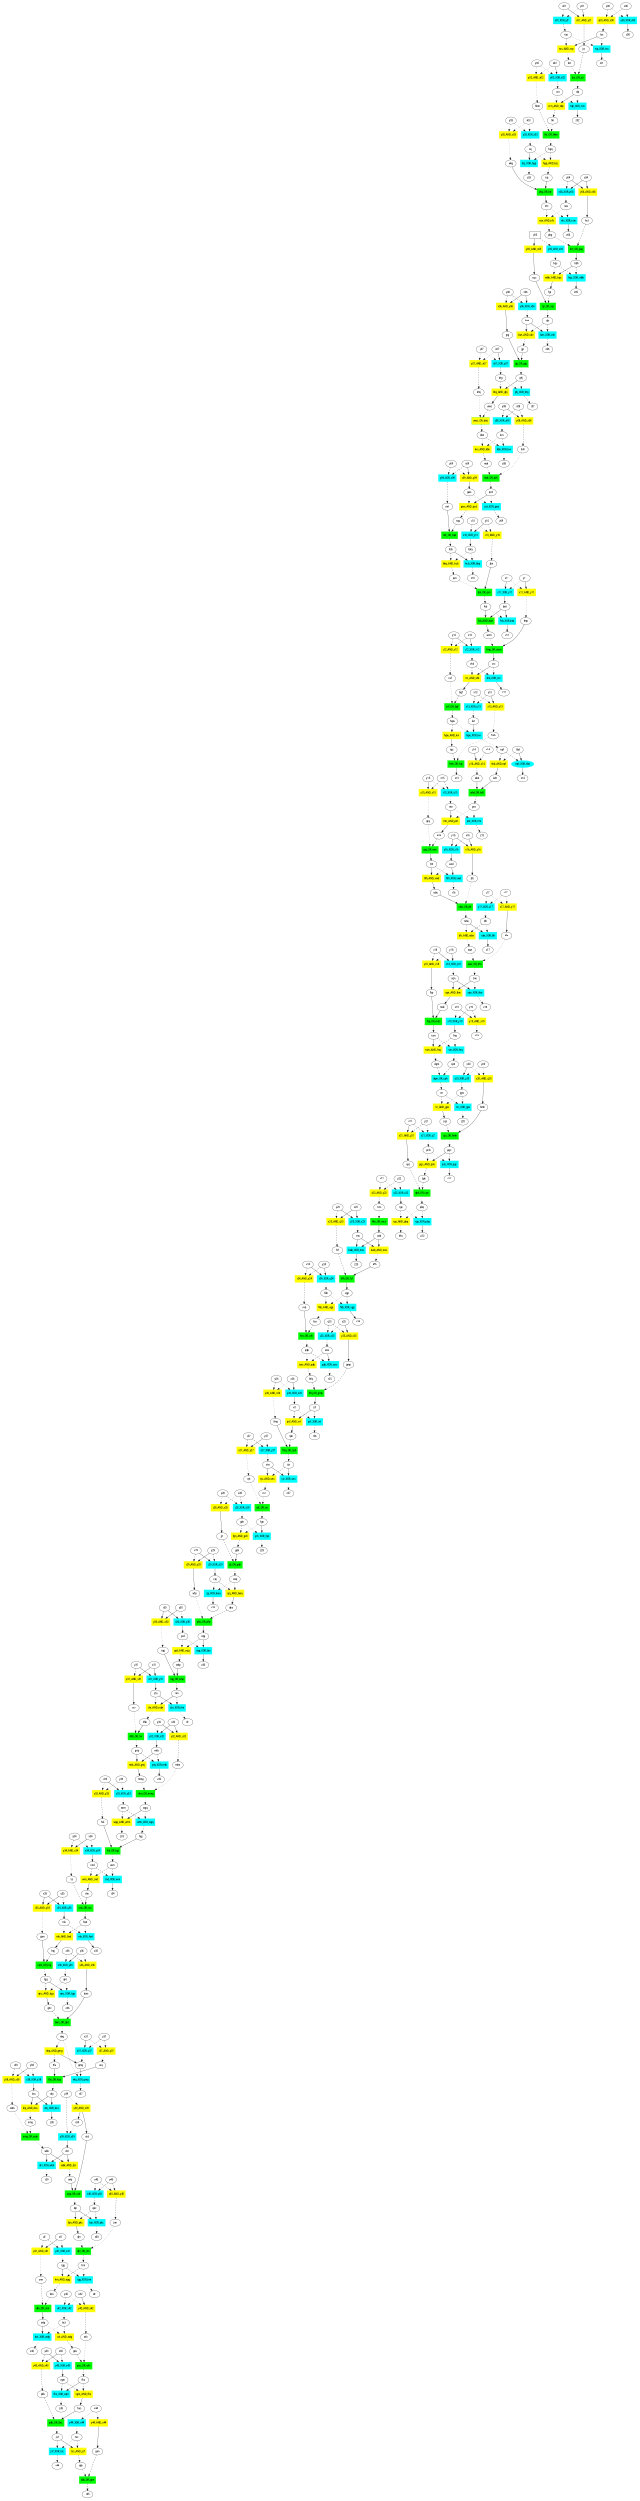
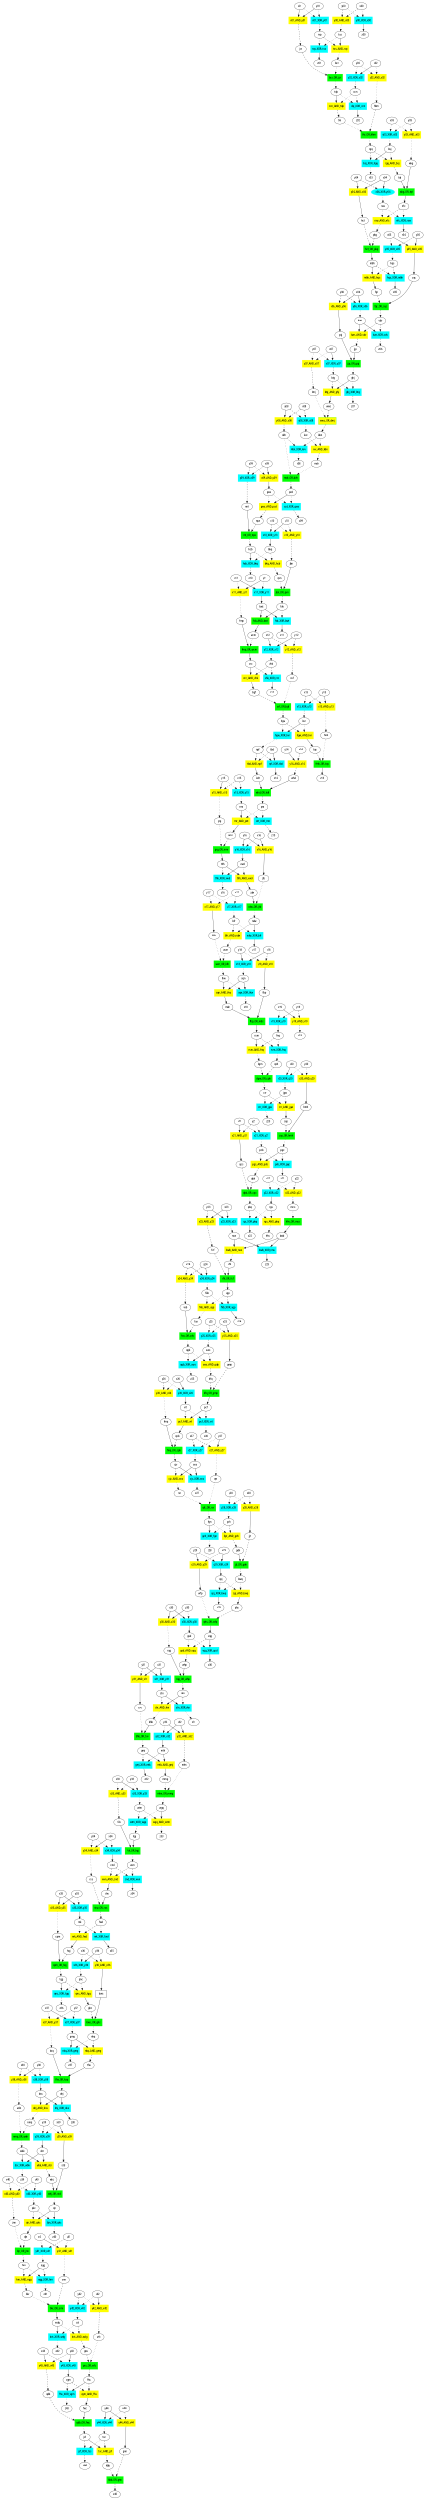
node "x04_XOR_y04": shape box -> ellipse
node "x05": added
node "y05": shape box -> ellipse
edge "kvv" -> "kbn_XOR_kvv": now "dvh" -> "kbn_XOR_kvv"
edge "kvr" -> "hgw_AND_kvr": added
node "npf_XOR_tbd": shape ellipse -> box
node "dgm_OR_cph": fillcolor cyan -> green
node "vqg_XOR_bjn": label "vqg_XOR_bjn" -> "vqg_XOR_gsd"
node "stn_AND_ndw": label "stn_AND_ndw" -> "stn_AND_rkn"
node "bws": shape ellipse -> box
edge "nkq_AND_gmg" -> "gmg": reversed
edge "y39_AND_x39" -> "x39": reversed
node "wgq_OR_std": label "wgq_OR_std" -> "whj_OR_std"
node "y44": added
